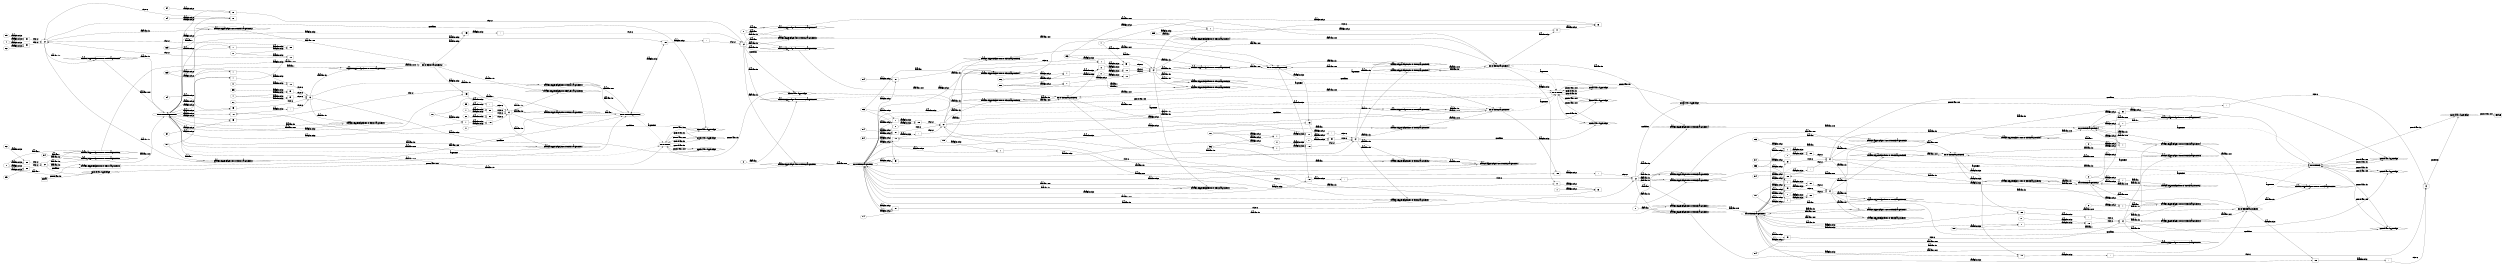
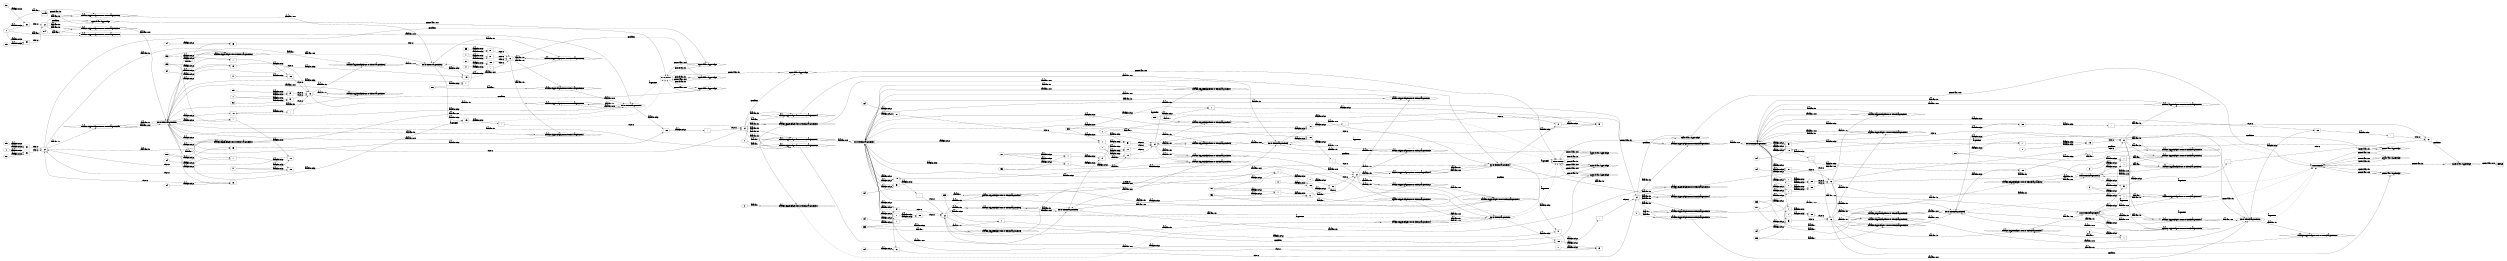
edge "DataFowHyperEdge_2_INV_FALSE_1_argument_2" -> "INV_MAIN_1_argument_2": added, label "data flow out"
edge "DataFowHyperEdge_2_INV_MAIN_1_argument_0" -> "INV_MAIN_1_argument_0": label "data flow" -> "data flow out"
node "DataFowHyperEdge_6_INV_MAIN_2_argument_1": shape diamond -> ellipse
edge "DataFowHyperEdge_10_INV_MAIN_3_argument_0" -> "INV_MAIN_3_argument_0": label "data flow out" -> "control flow in"
